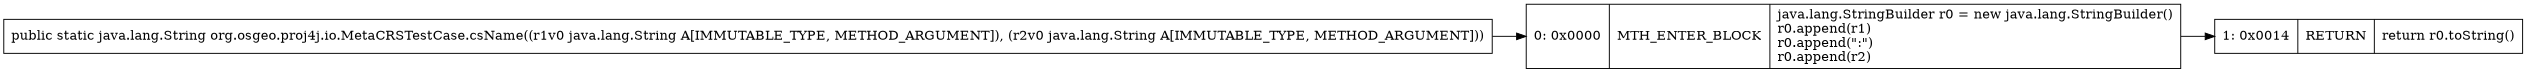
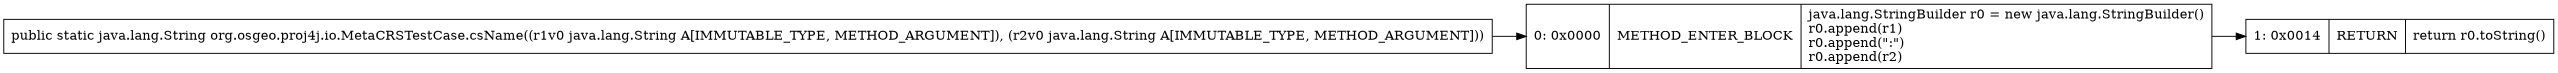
node "0: 0x0000": text "MTH_ENTER_BLOCK" -> "METHOD_ENTER_BLOCK"
